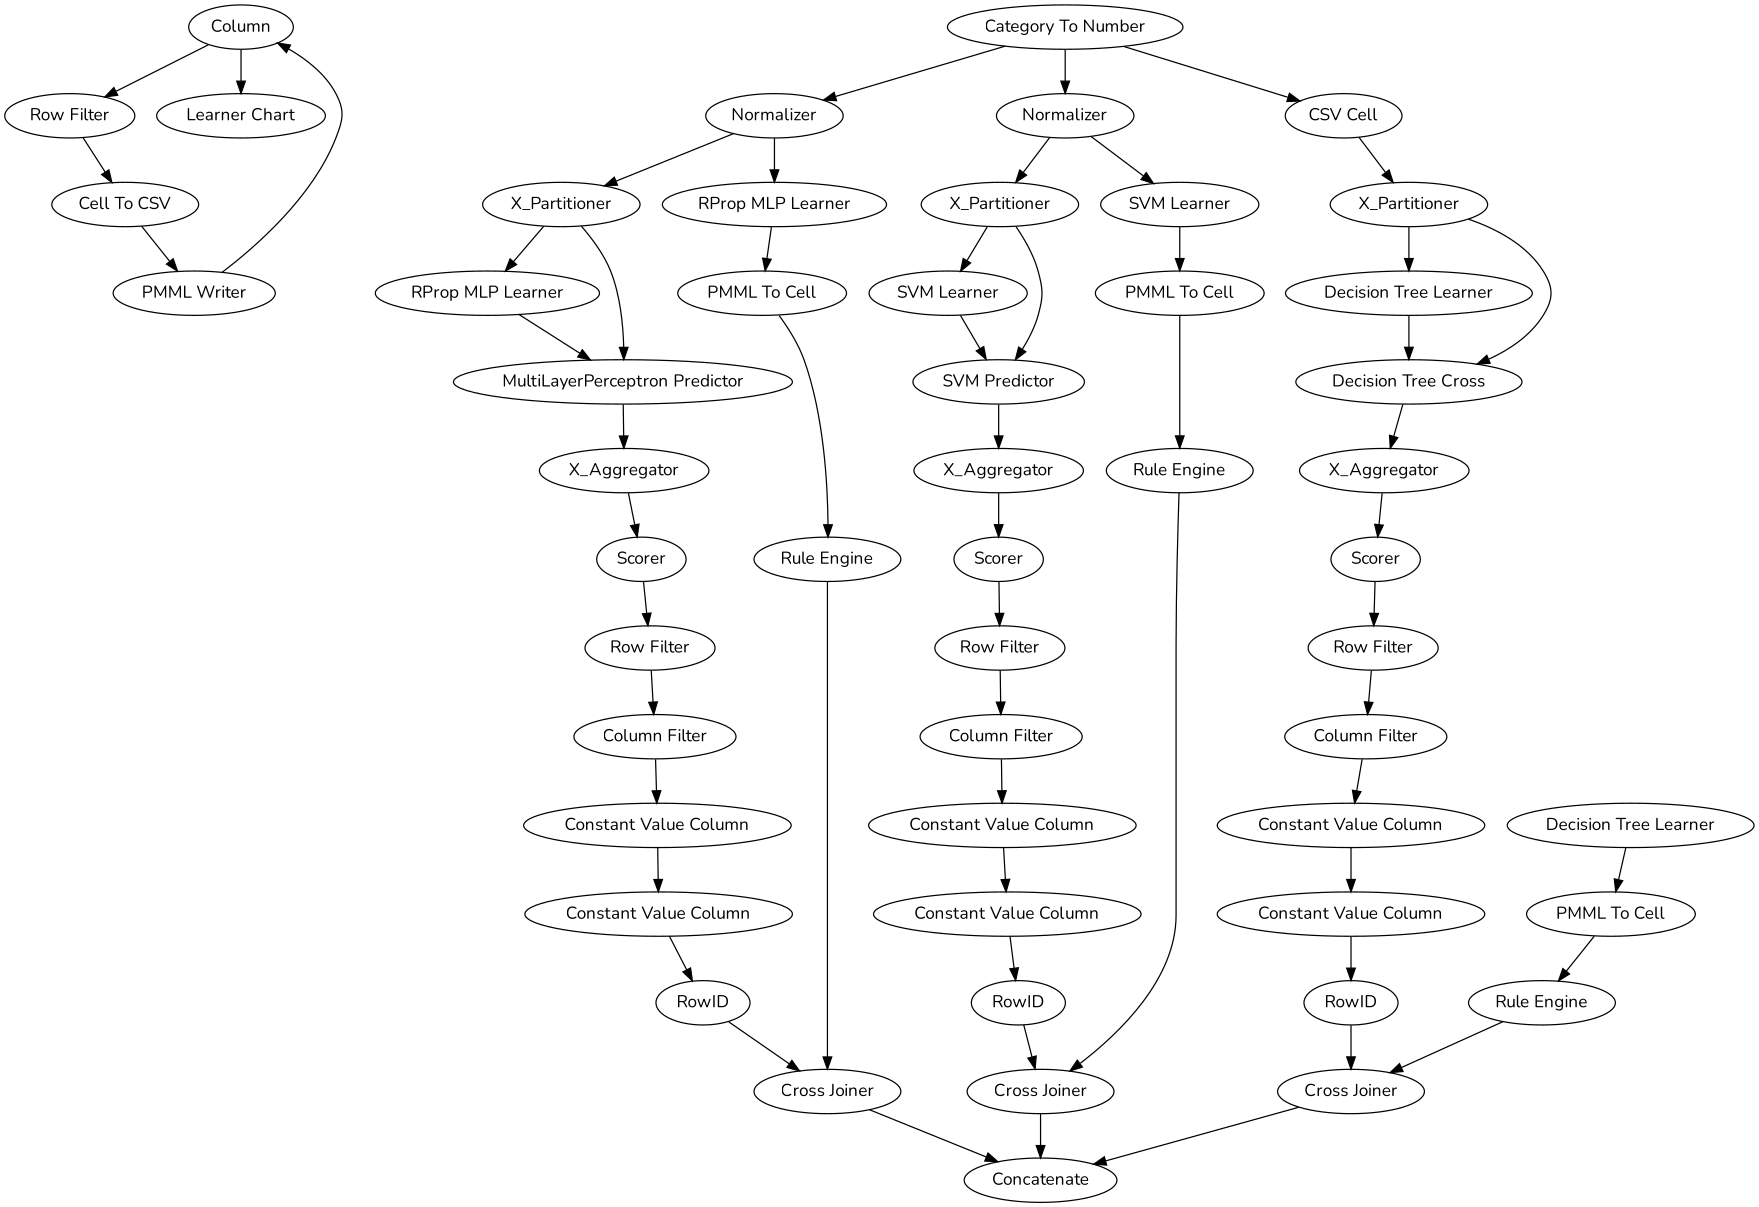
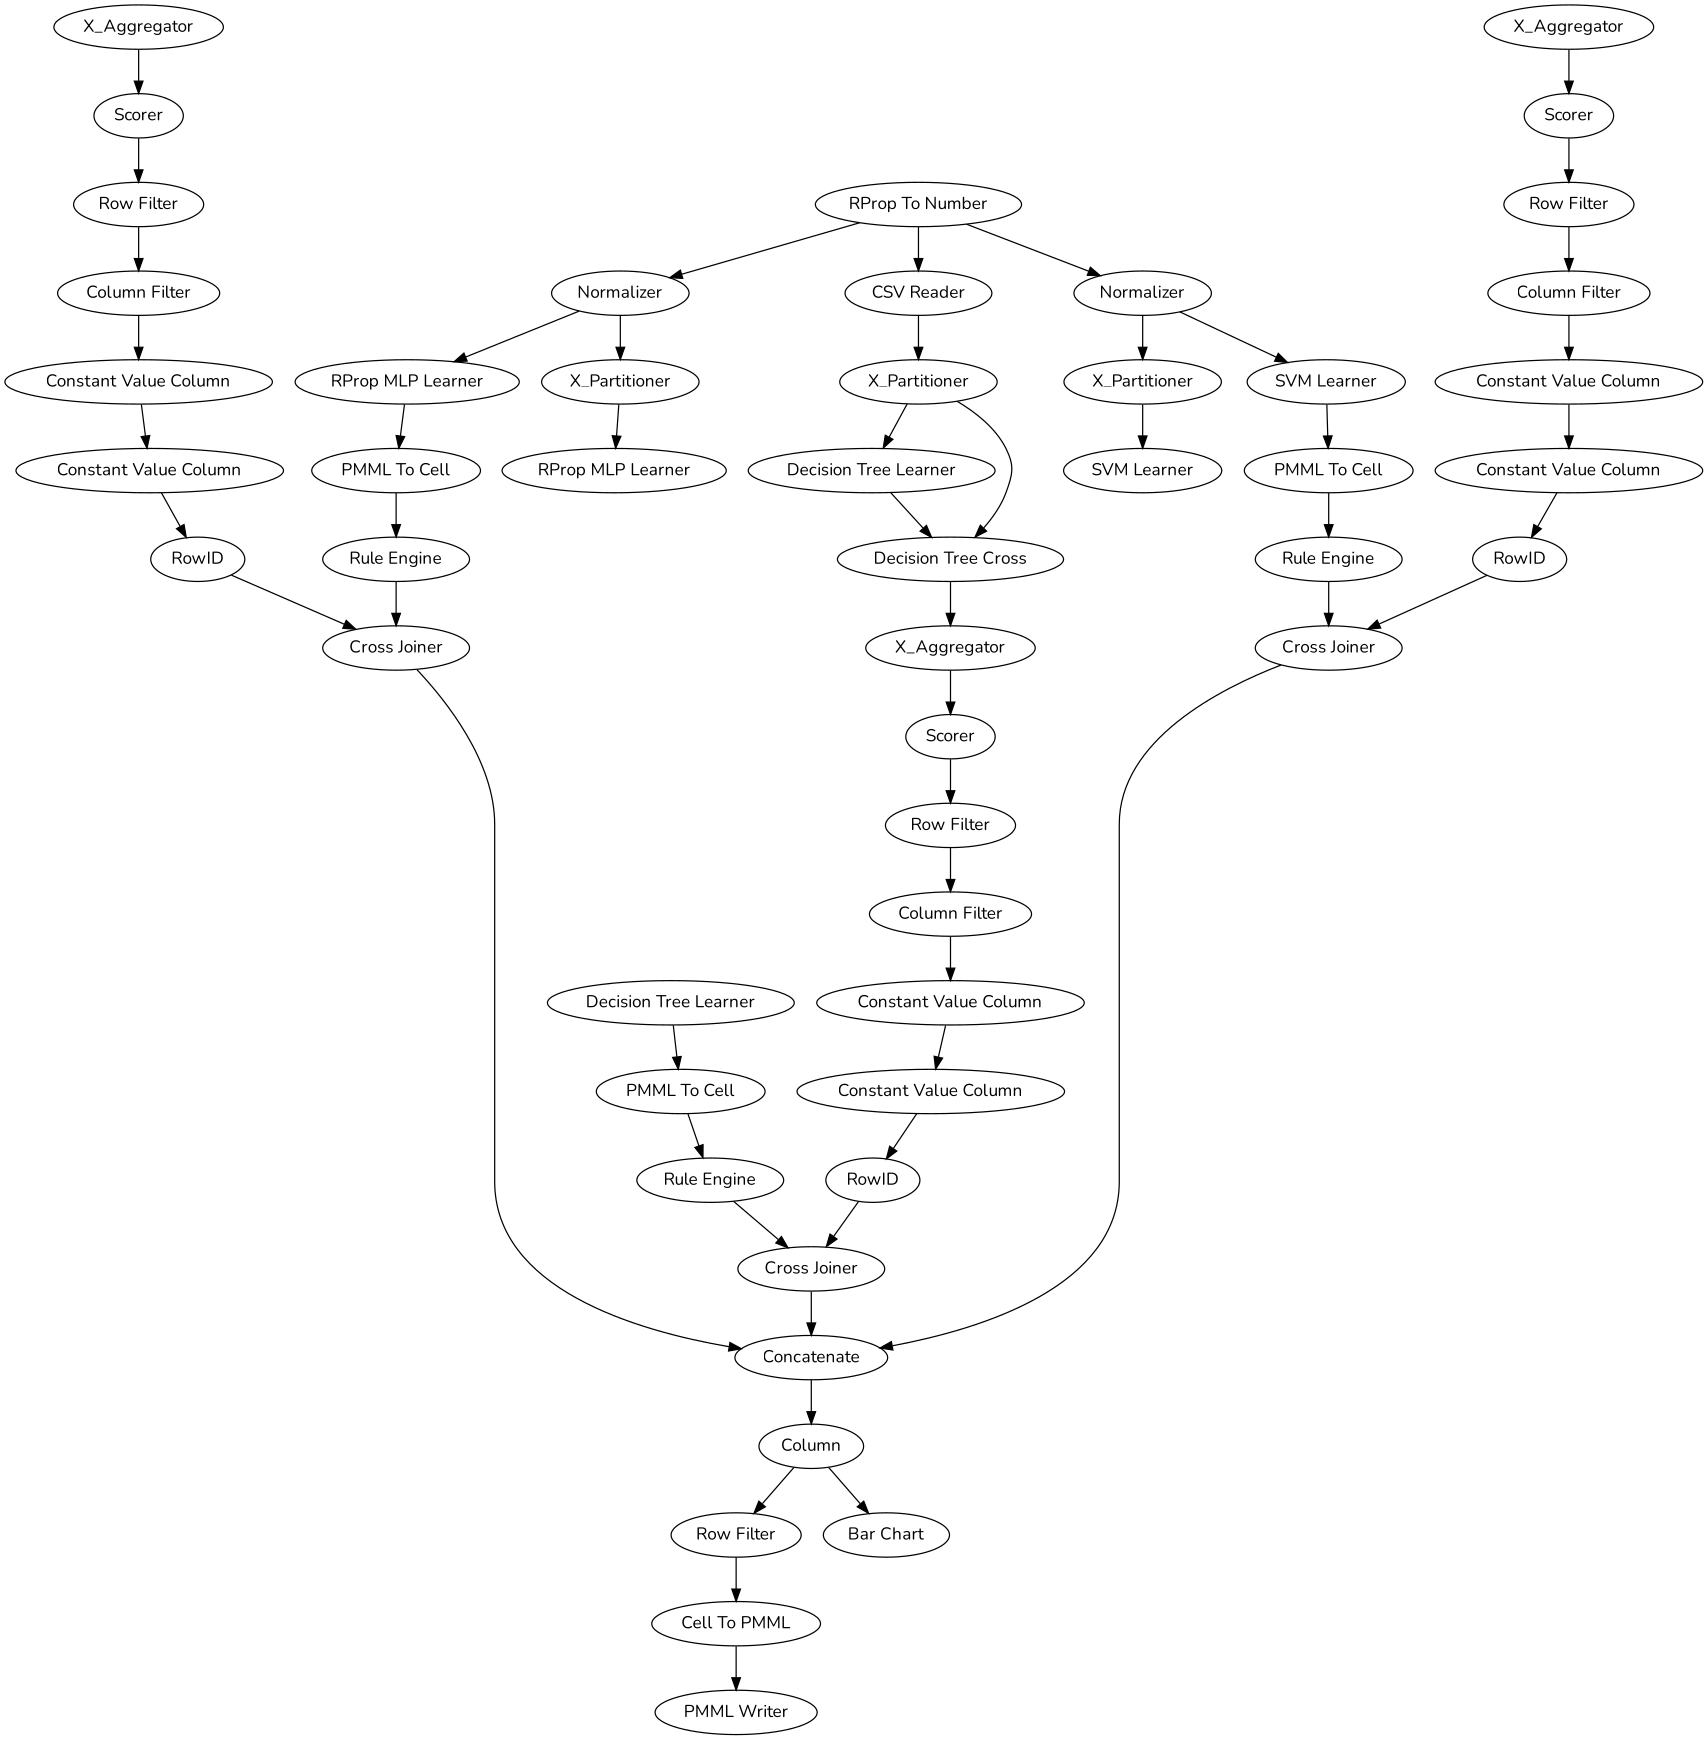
node "Category To Number": label "Category To Number" -> "RProp To Number"
node "Learner Chart": label "Learner Chart" -> "Bar Chart"
node "CSV Cell": label "CSV Cell" -> "CSV Reader"
edge "PMML Writer" -> "Column": now "Concatenate" -> "Column"
node "Cell To CSV": label "Cell To CSV" -> "Cell To PMML"
node "MultiLayerPerceptron Predictor": removed
node "SVM Predictor": removed
